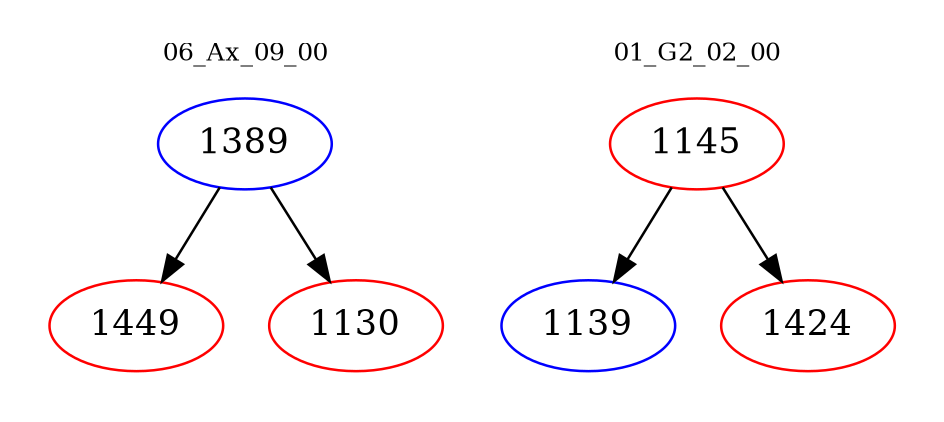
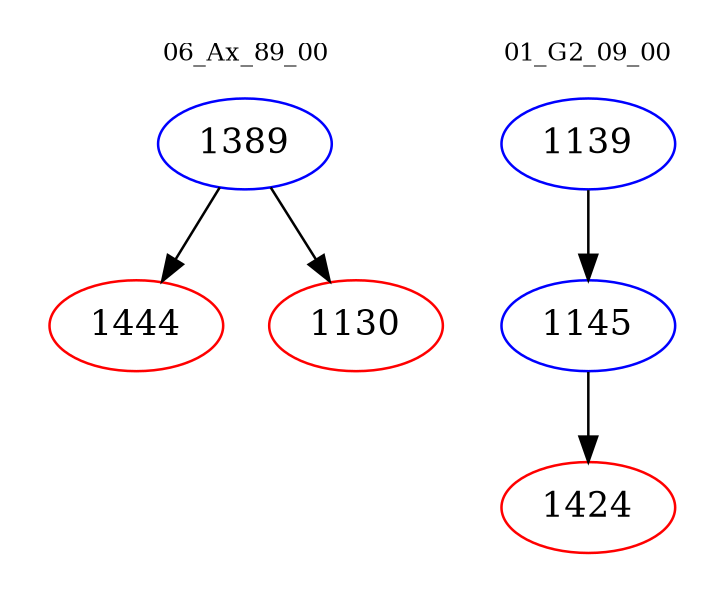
cluster "06_Ax_09_00": label "06_Ax_09_00" -> "06_Ax_89_00"
cluster "01_G2_02_00": label "01_G2_02_00" -> "01_G2_09_00"
node "1145": color red -> blue
edge "1145" -> "1139": reversed
node "1449": label "1449" -> "1444"
